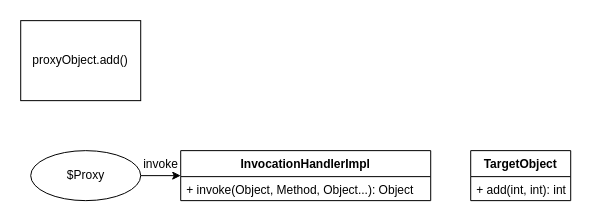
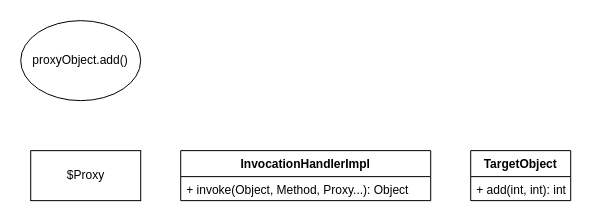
node "proxyObject.add()": shape rectangle -> ellipse
node "$Proxy": shape ellipse -> rectangle
edge "$Proxy" -> "InvocationHandlerImpl": removed, label "invoke"
node "+ invoke(Object, Method, Object...): Object": label "+ invoke(Object, Method, Object...): Object" -> "+ invoke(Object, Method, Proxy...): Object"
